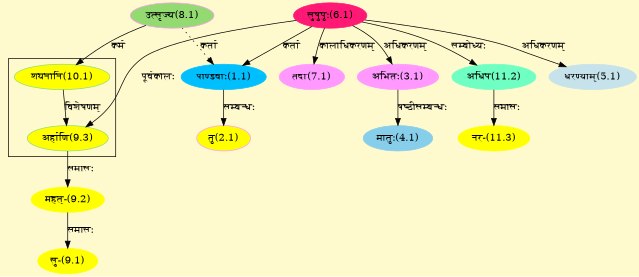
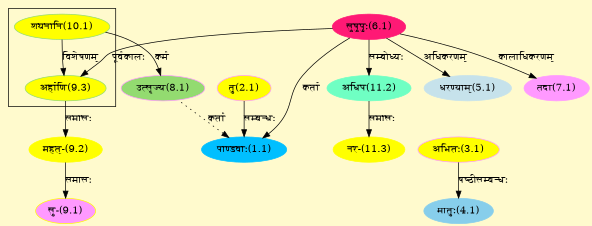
edge "सुषुपुः(6.1)" -> "अभितः(3.1)": removed, label "अधिकरणम्"
edge "उत्सृज्य(8.1)" -> "शयनानि(10.1)": reversed
node "अभितः(3.1)": fillcolor #ff99ff -> #ffff00
edge "पाण्डवाः(1.1)" -> "तु(2.1)": reversed
node "सु-(9.1)": fillcolor #ffff00 -> #ff99ff
